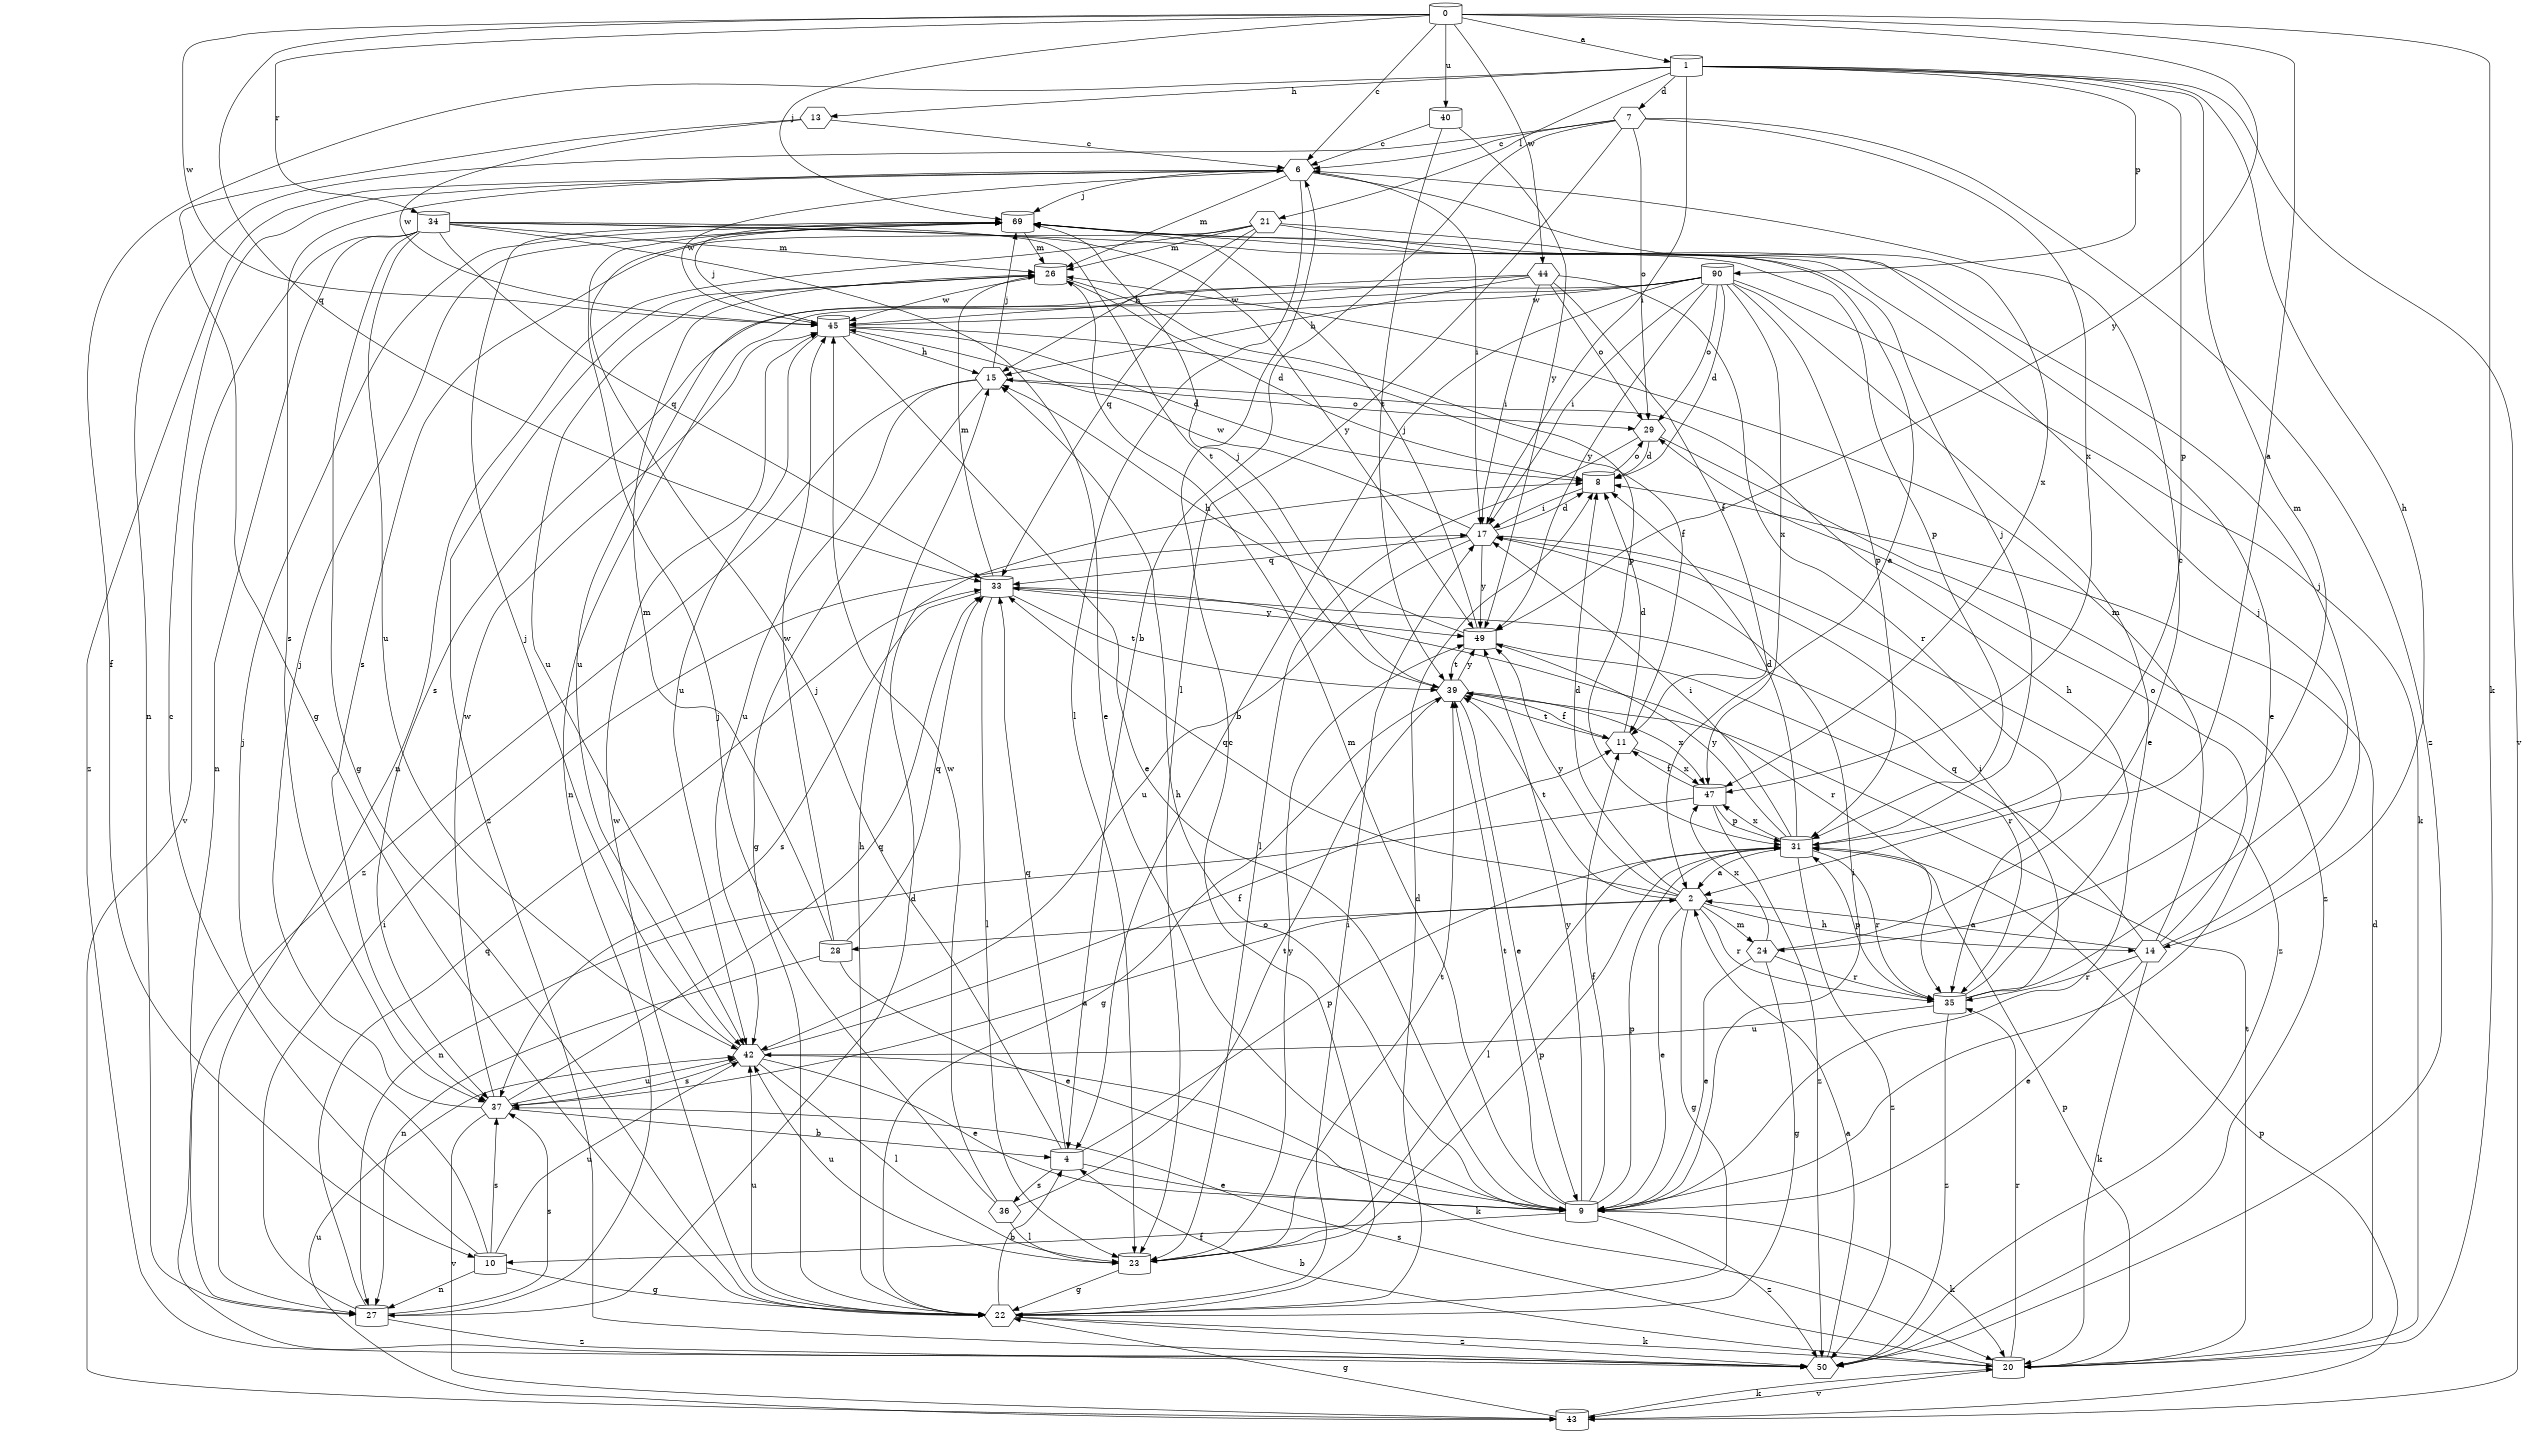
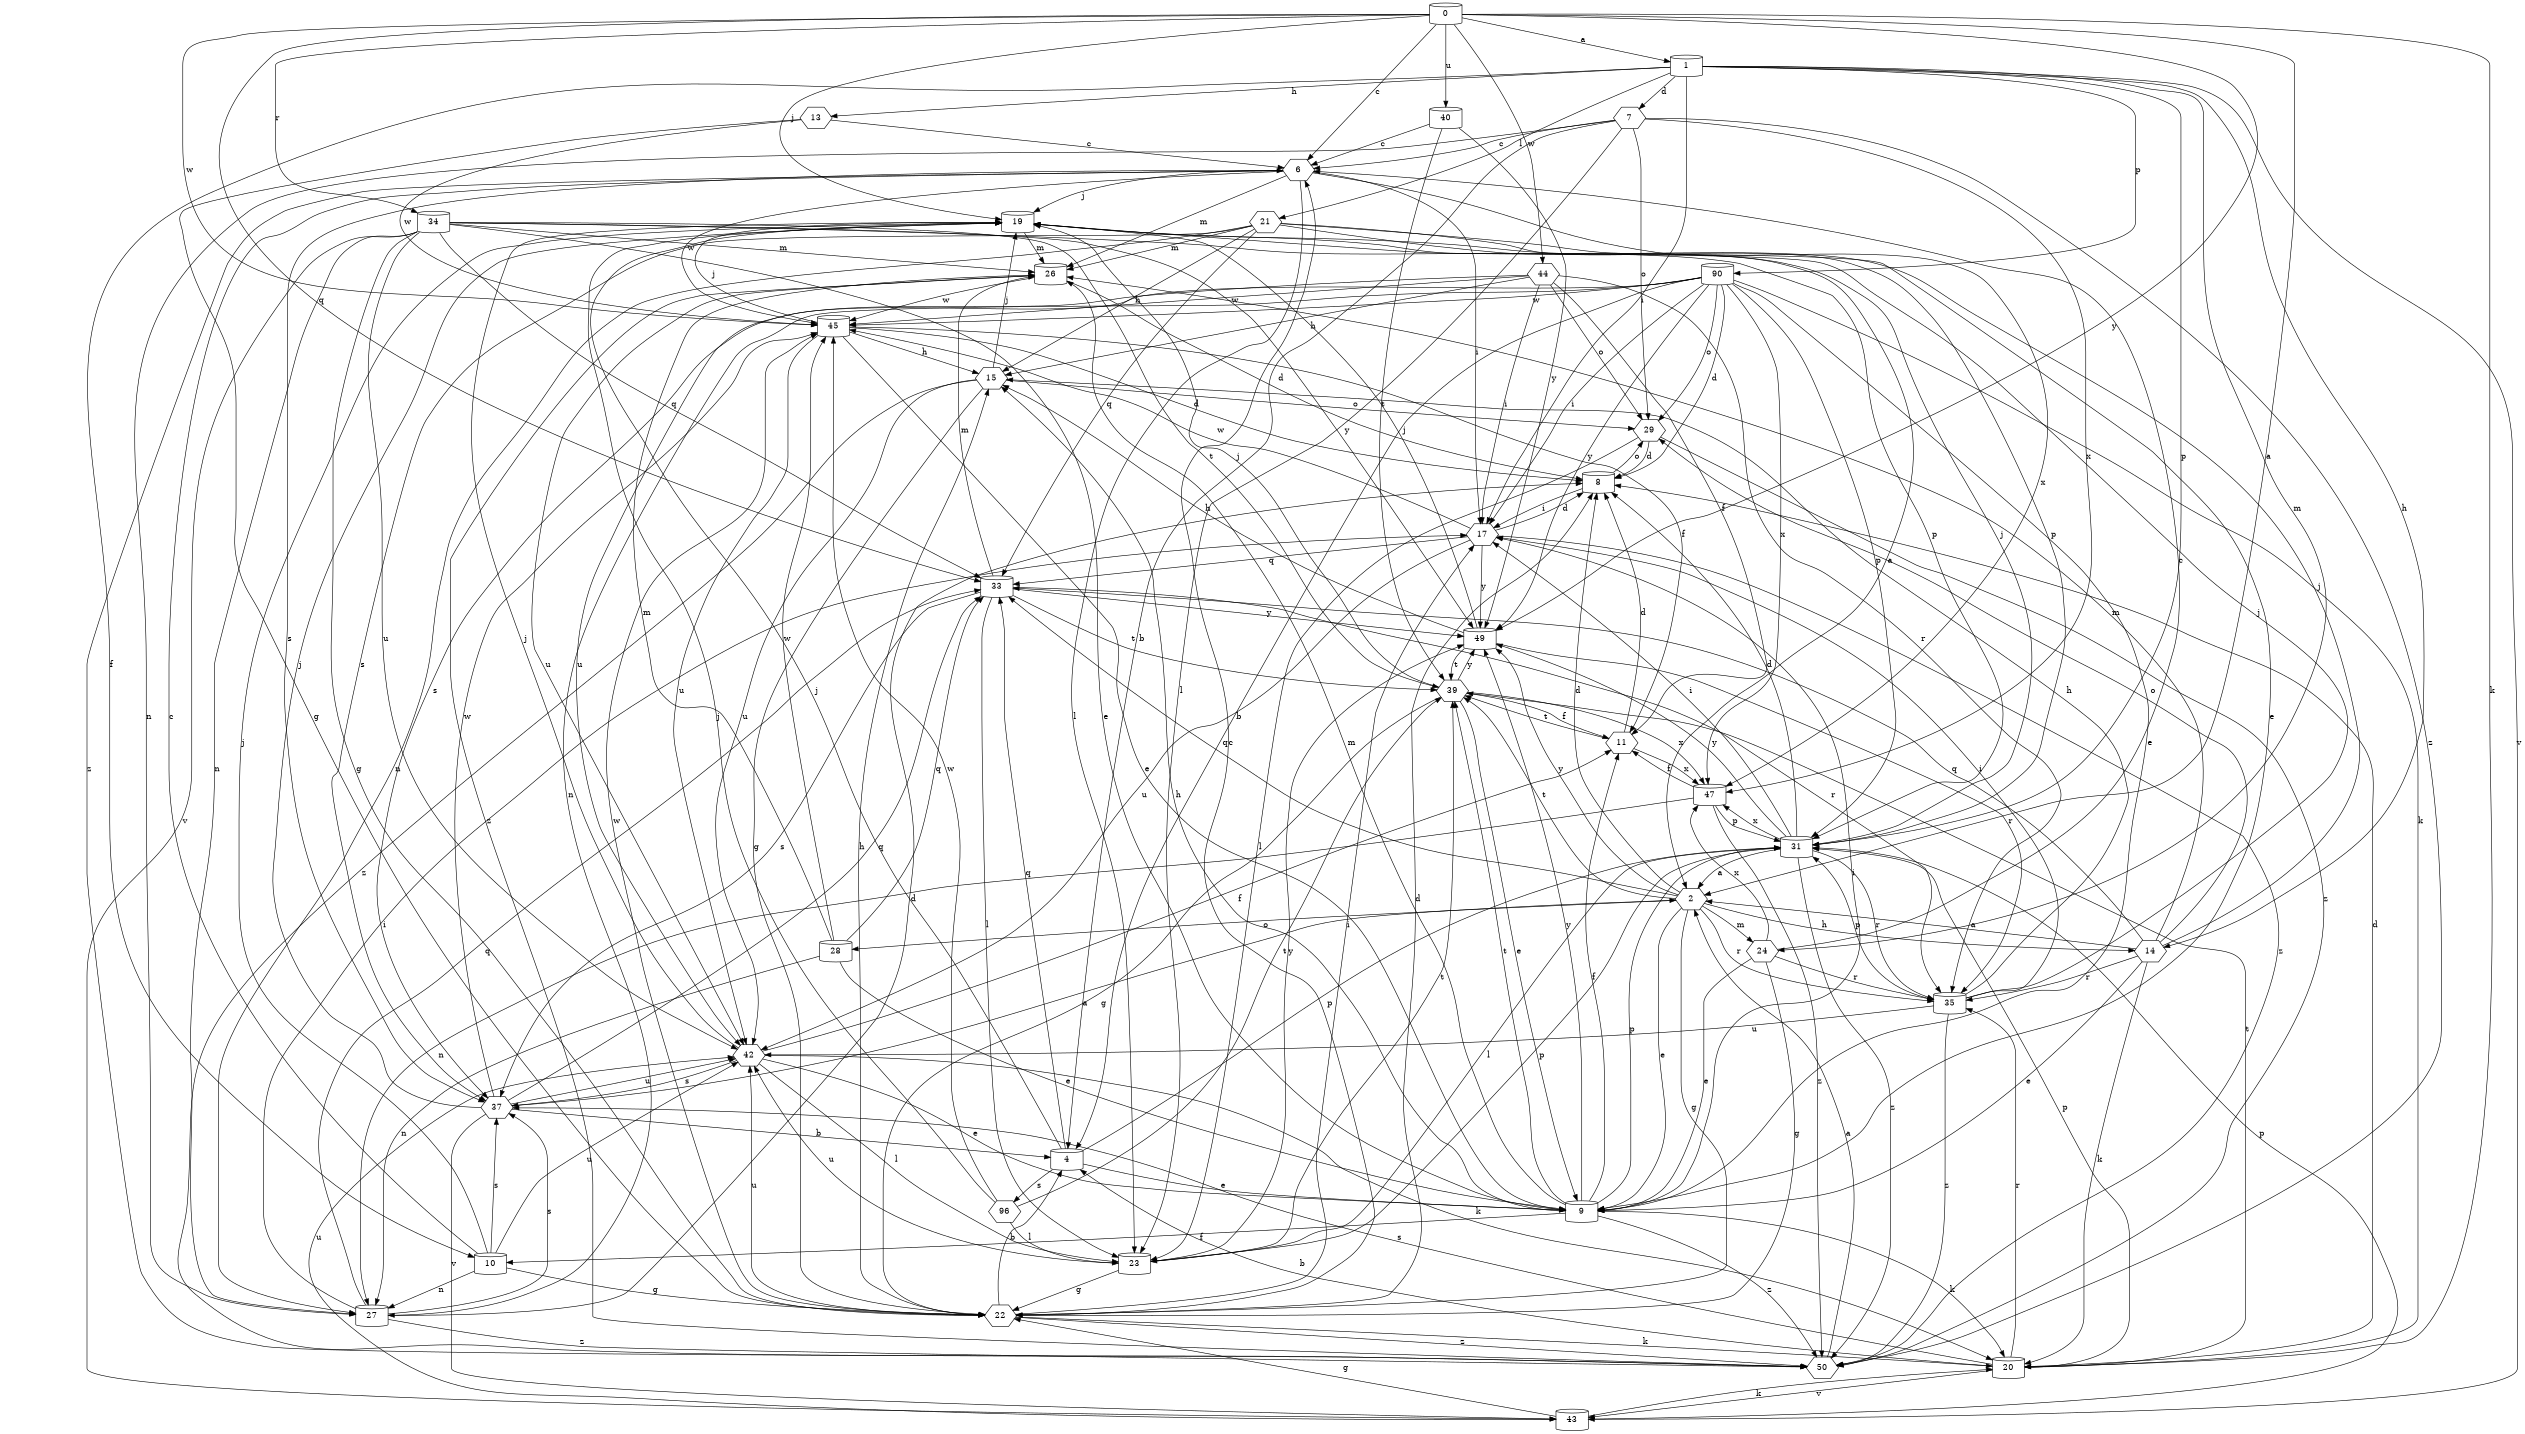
node "69": label "69" -> "19"
edge "26" -> "31": now "21" -> "31"
node "36": label "36" -> "96"
